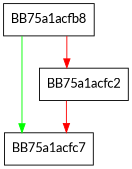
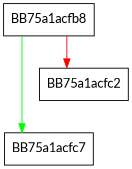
edge "BB75a1acfc2" -> "BB75a1acfc7": removed
